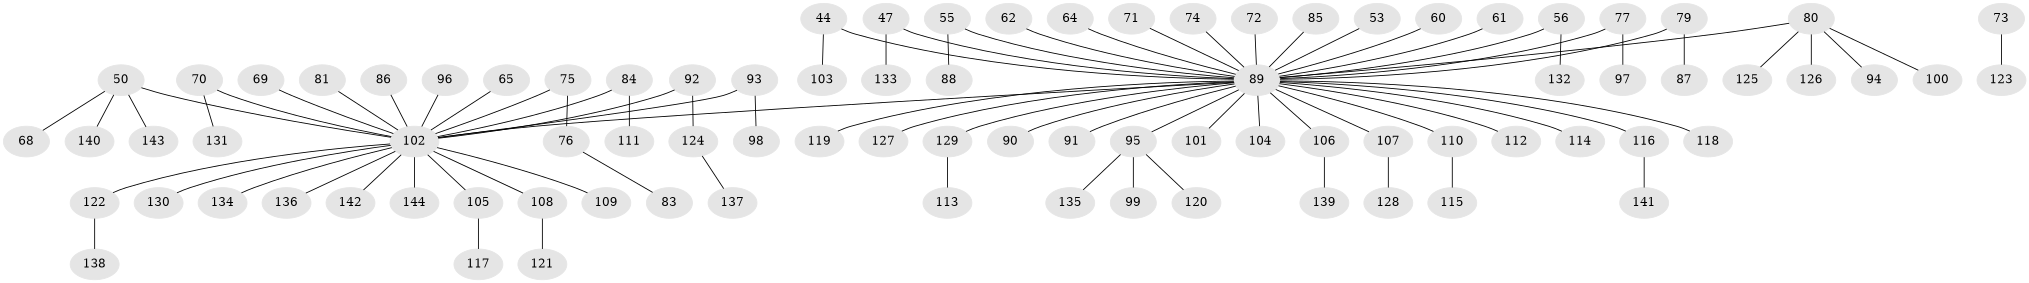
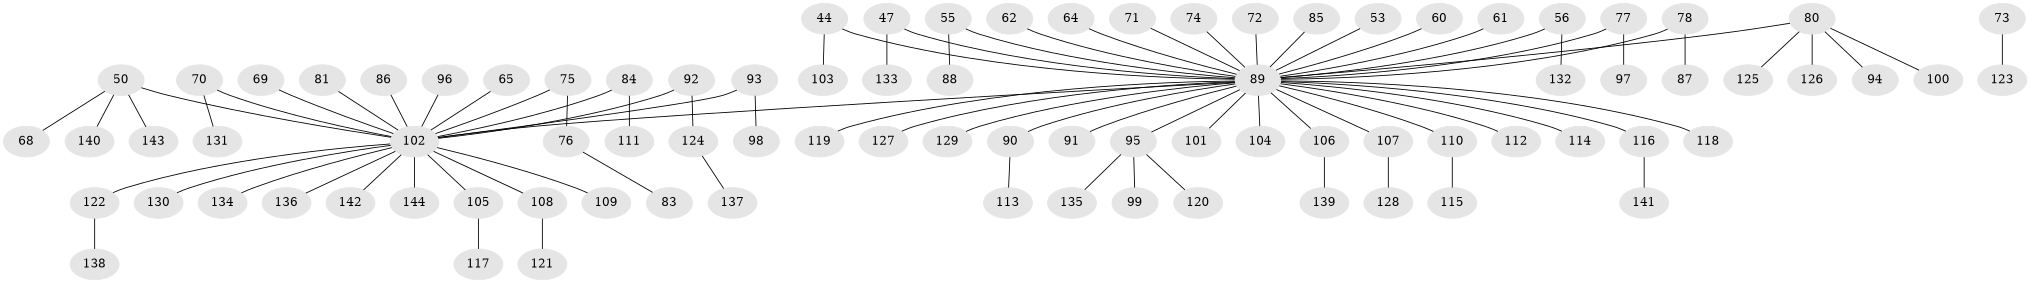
node "79": label "79" -> "78"
edge "129" -- "113": now "90" -- "113"
